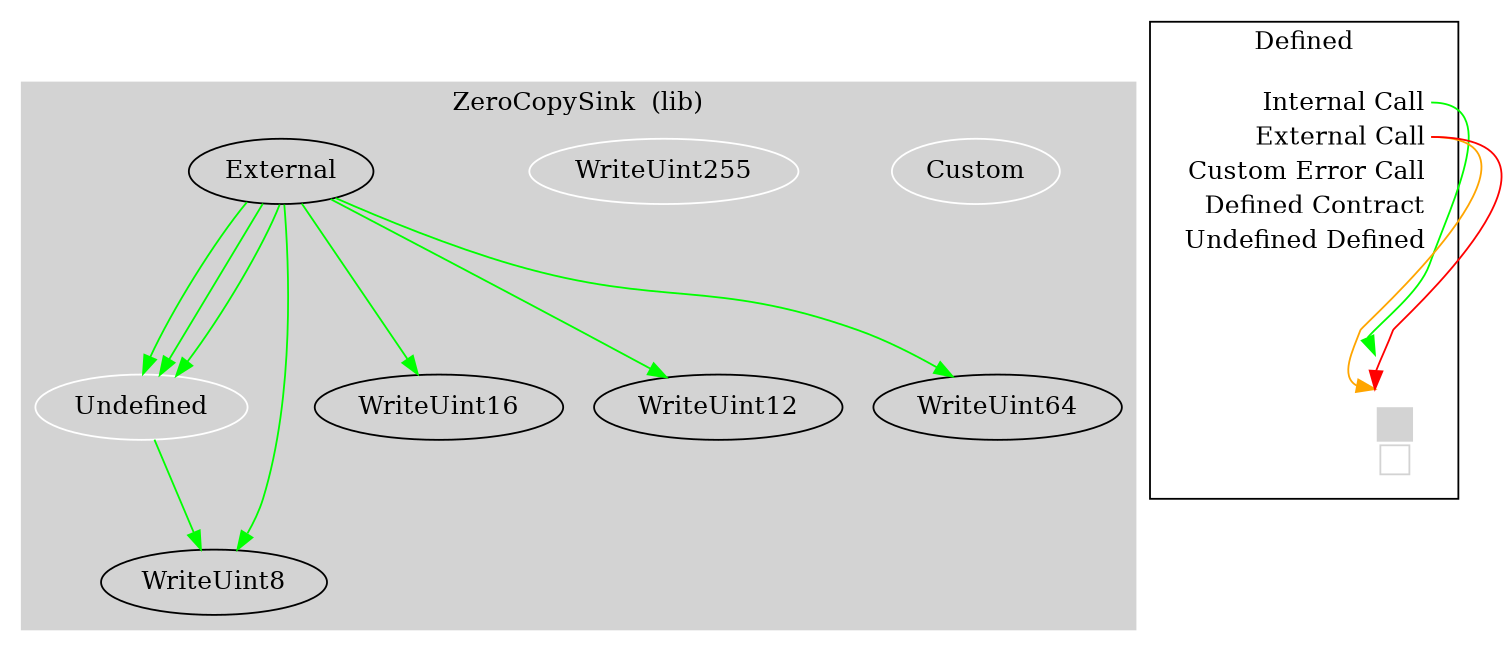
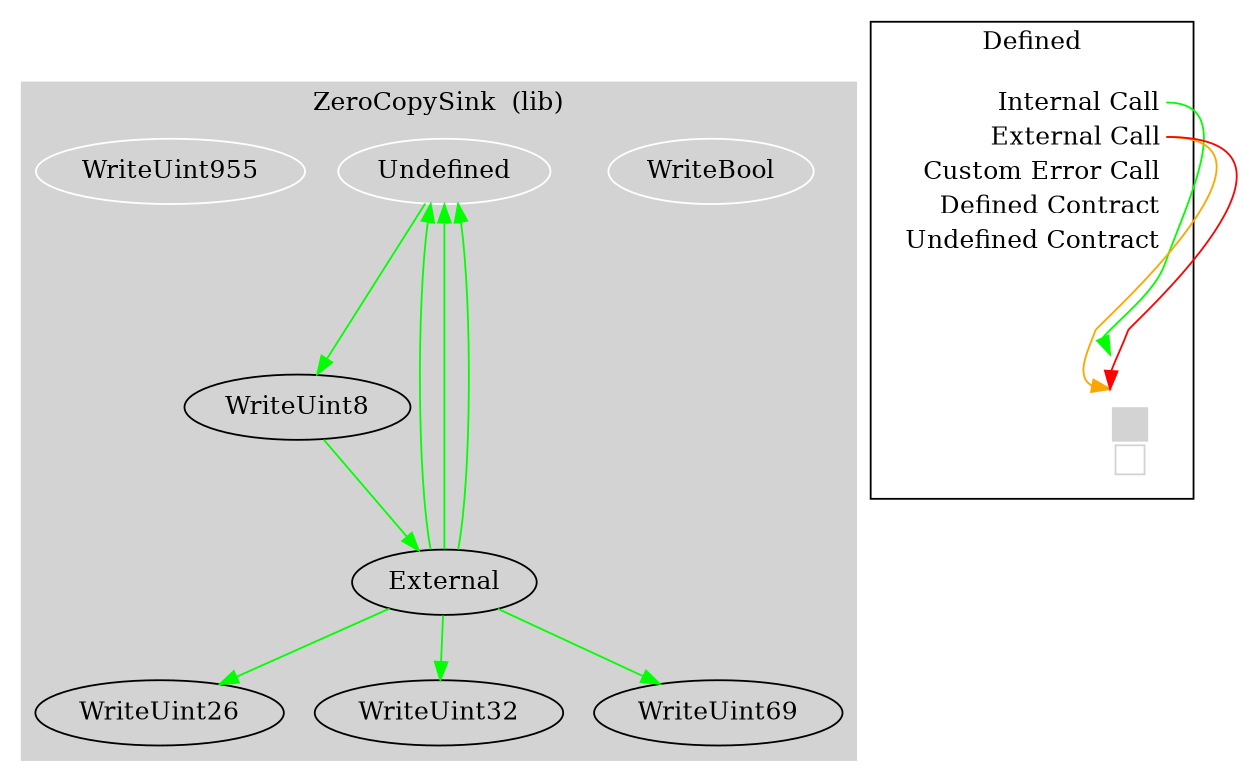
node "WriteUint255": label "WriteUint255" -> "WriteUint955"
node "Custom": label "Custom" -> "WriteBool"
node "Internal Call": text "Undefined Defined" -> "Undefined Contract"
edge "External" -> "WriteUint8": reversed
node "WriteUint16": label "WriteUint16" -> "WriteUint26"
node "WriteUint12": label "WriteUint12" -> "WriteUint32"
node "WriteUint64": label "WriteUint64" -> "WriteUint69"
